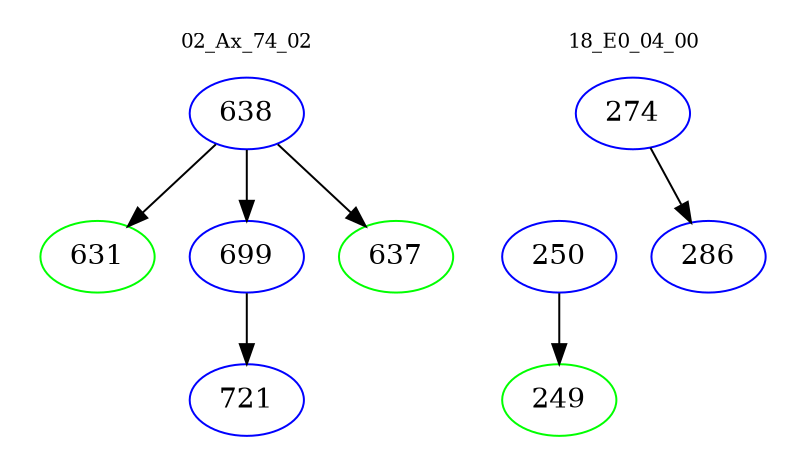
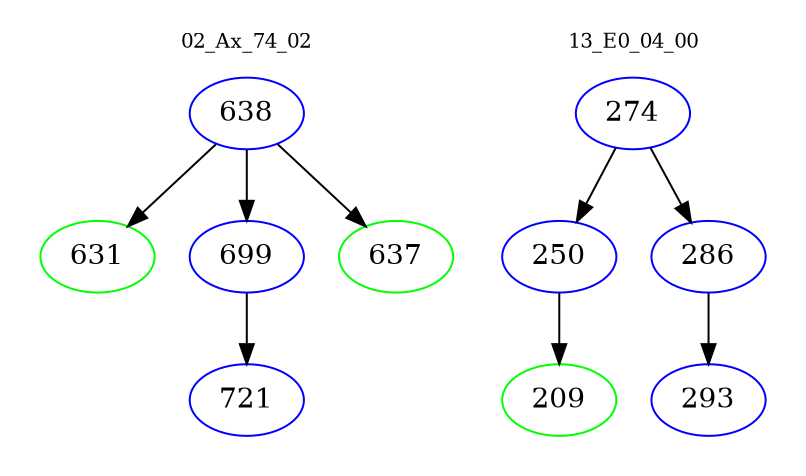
cluster "18_E0_04_00": label "18_E0_04_00" -> "13_E0_04_00"
edge "274" -> "250": added
node "249": label "249" -> "209"
node "293": added
